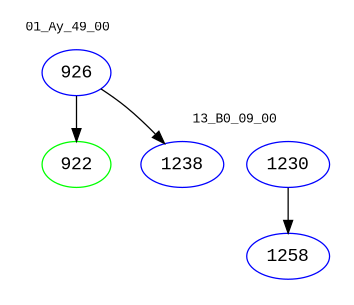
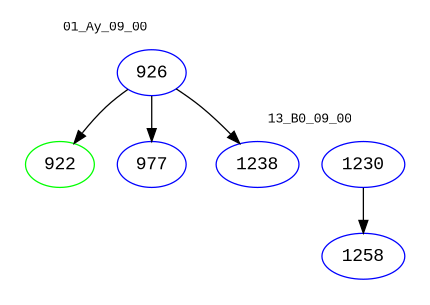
cluster "01_Ay_49_00": label "01_Ay_49_00" -> "01_Ay_09_00"
node "977": added
